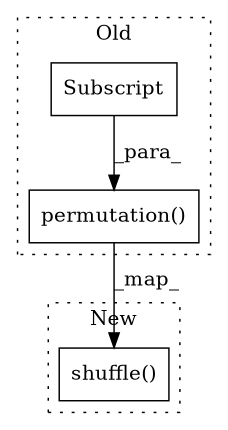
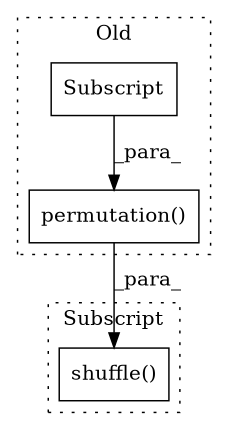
edge "permutation()" -> "shuffle()": label "_map_" -> "_para_"
cluster "New": label "New" -> "Subscript"
